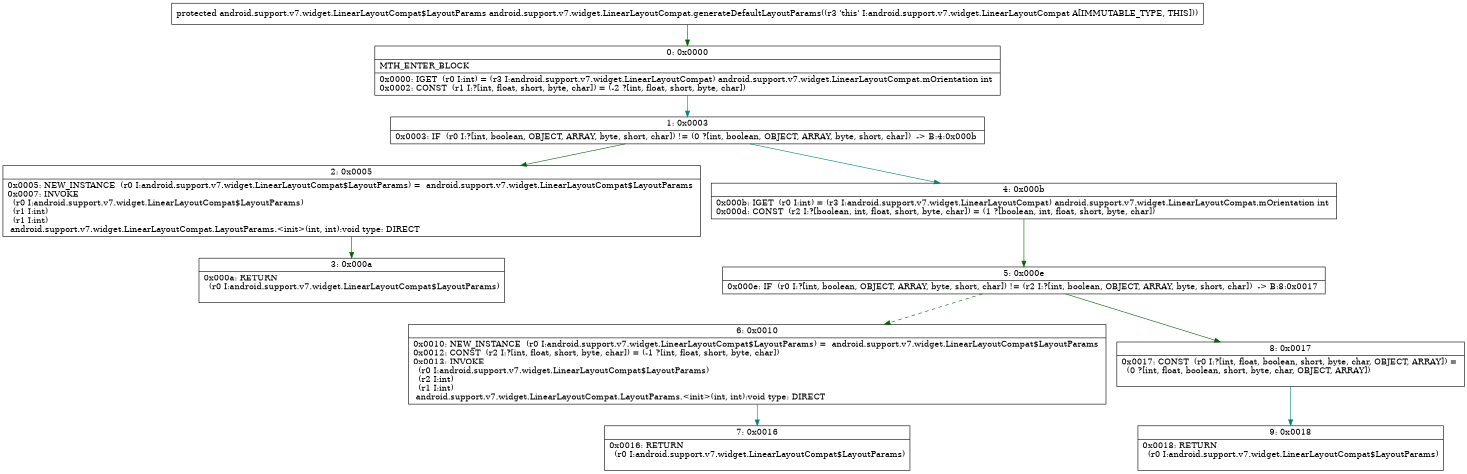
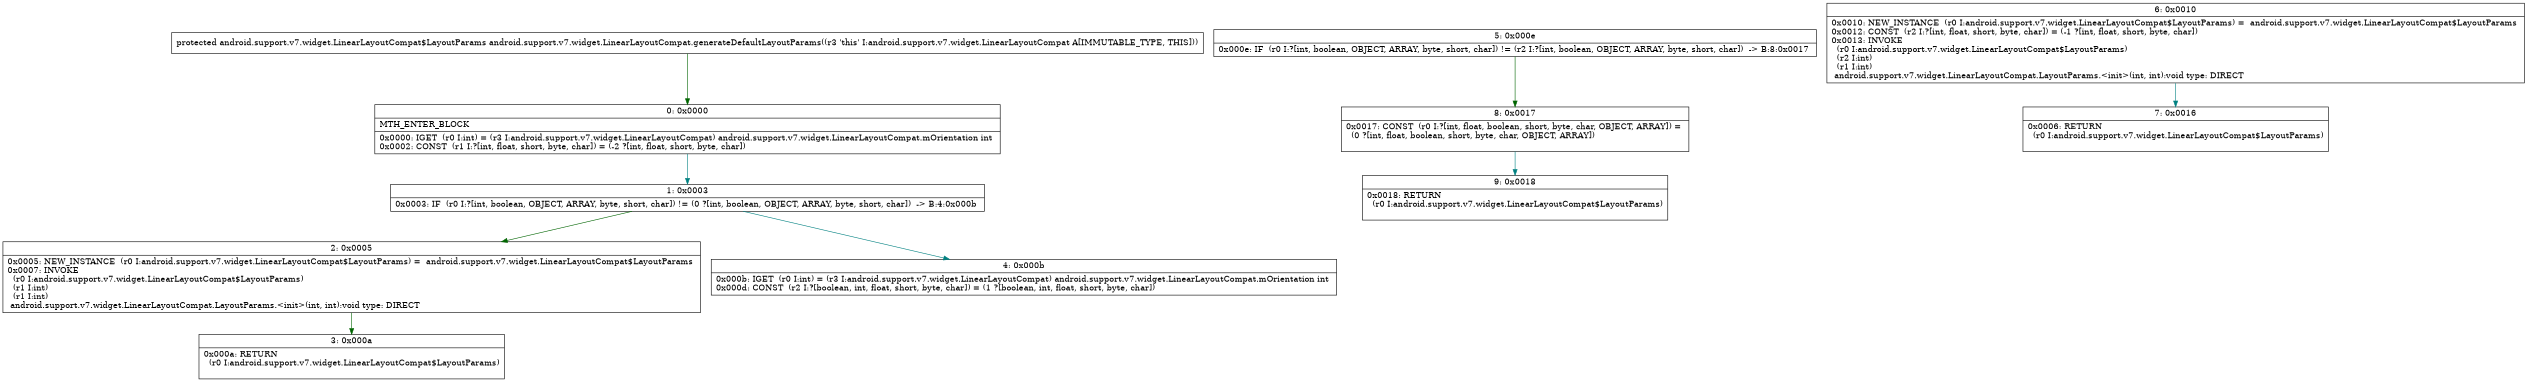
edge "4: 0x000b" -> "5: 0x000e": removed
edge "5: 0x000e" -> "6: 0x0010": removed
node "7: 0x0016": text "0x0016: RETURN" -> "0x0006: RETURN"
